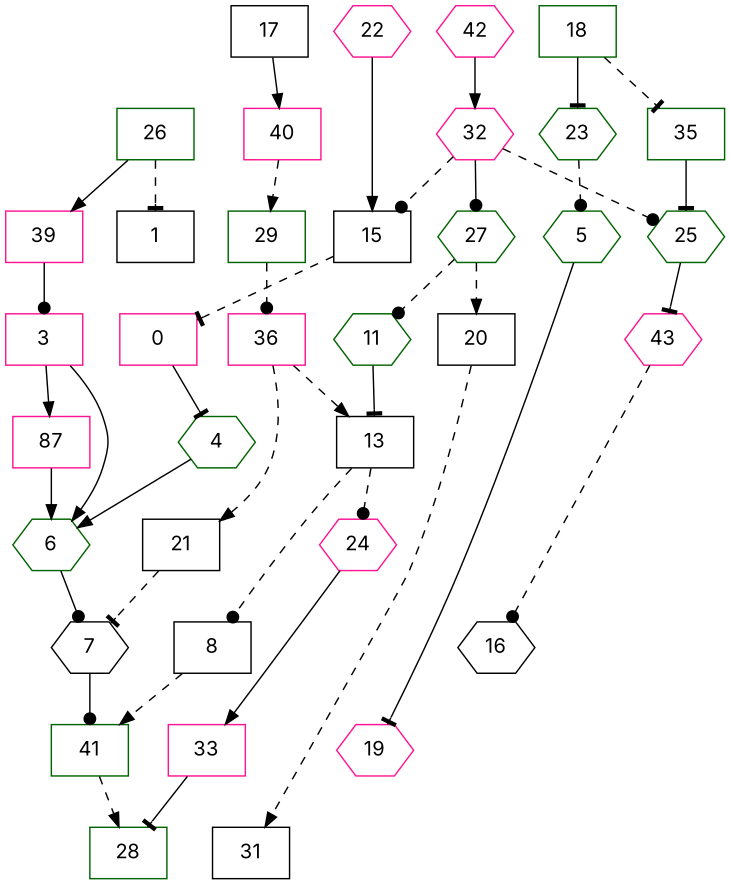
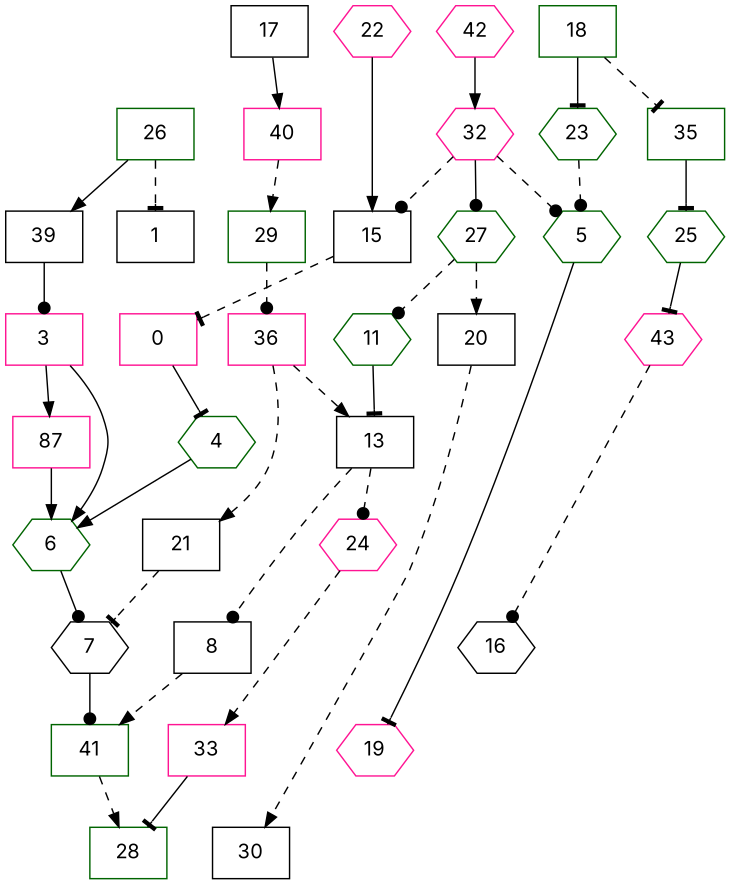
edge "32" -> "25": now "32" -> "5"
node "39": color deeppink -> black
edge "24" -> "33": style solid -> dashed
node "31": label "31" -> "30"
